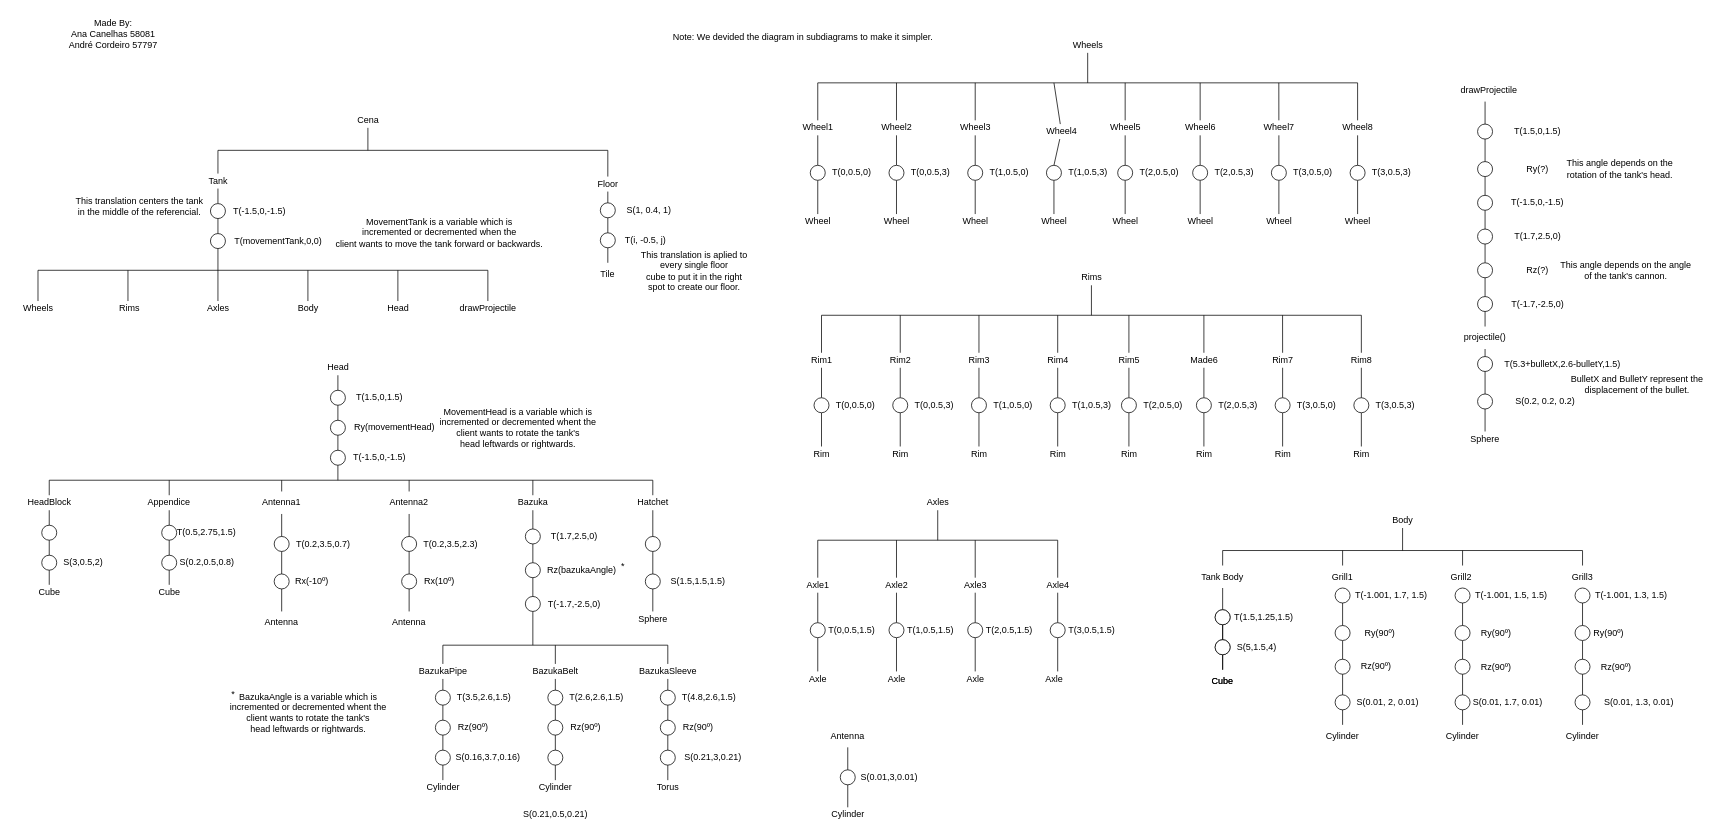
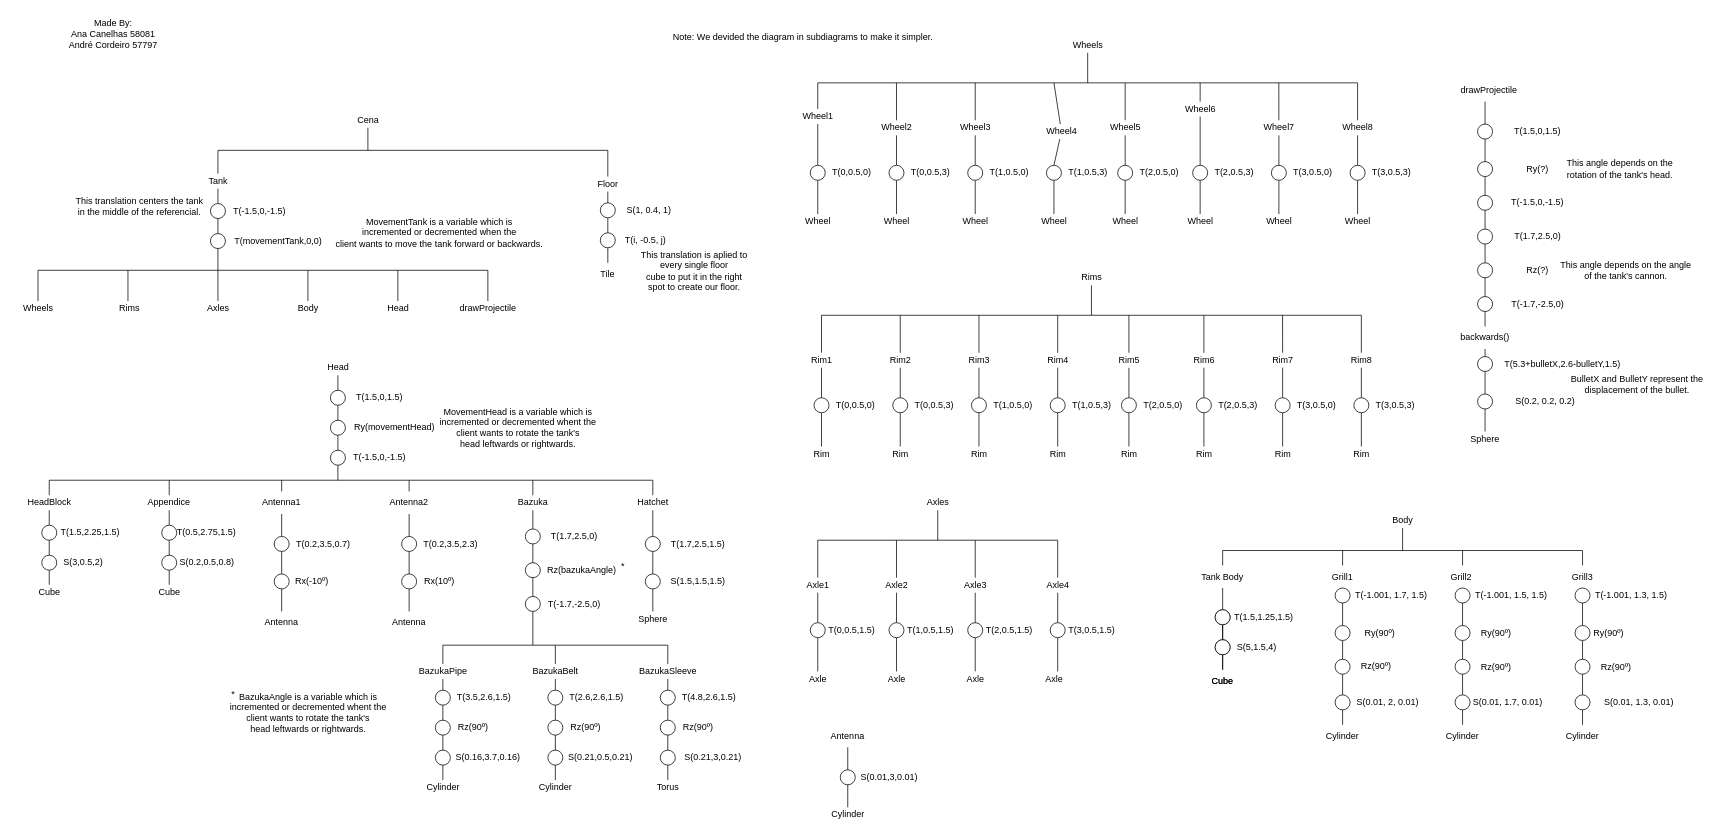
node "Wheel1": moved (818, 128) -> (818, 117)
node "Wheel6": moved (1200, 128) -> (1200, 109)
node "projectile()": label "projectile()" -> "backwards()"
node "Made6": label "Made6" -> "Rim6"
node "T(1.5,2.25,1.5)": added
node "T(1.7,2.5,1.5)": added
node "S(0.21,0.5,0.21)": moved (555, 814) -> (600, 758)
